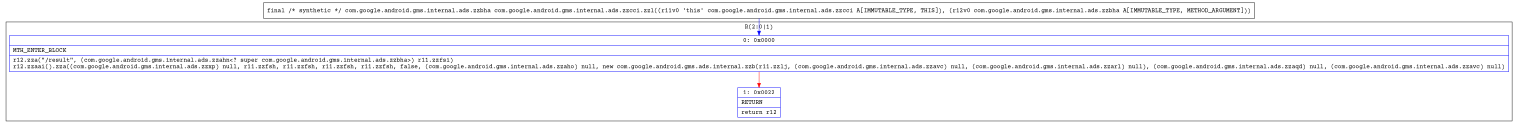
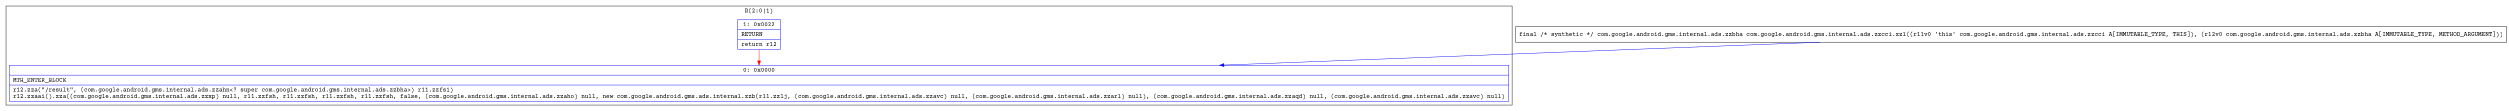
edge "0: 0x0000" -> "1: 0x0022": reversed
